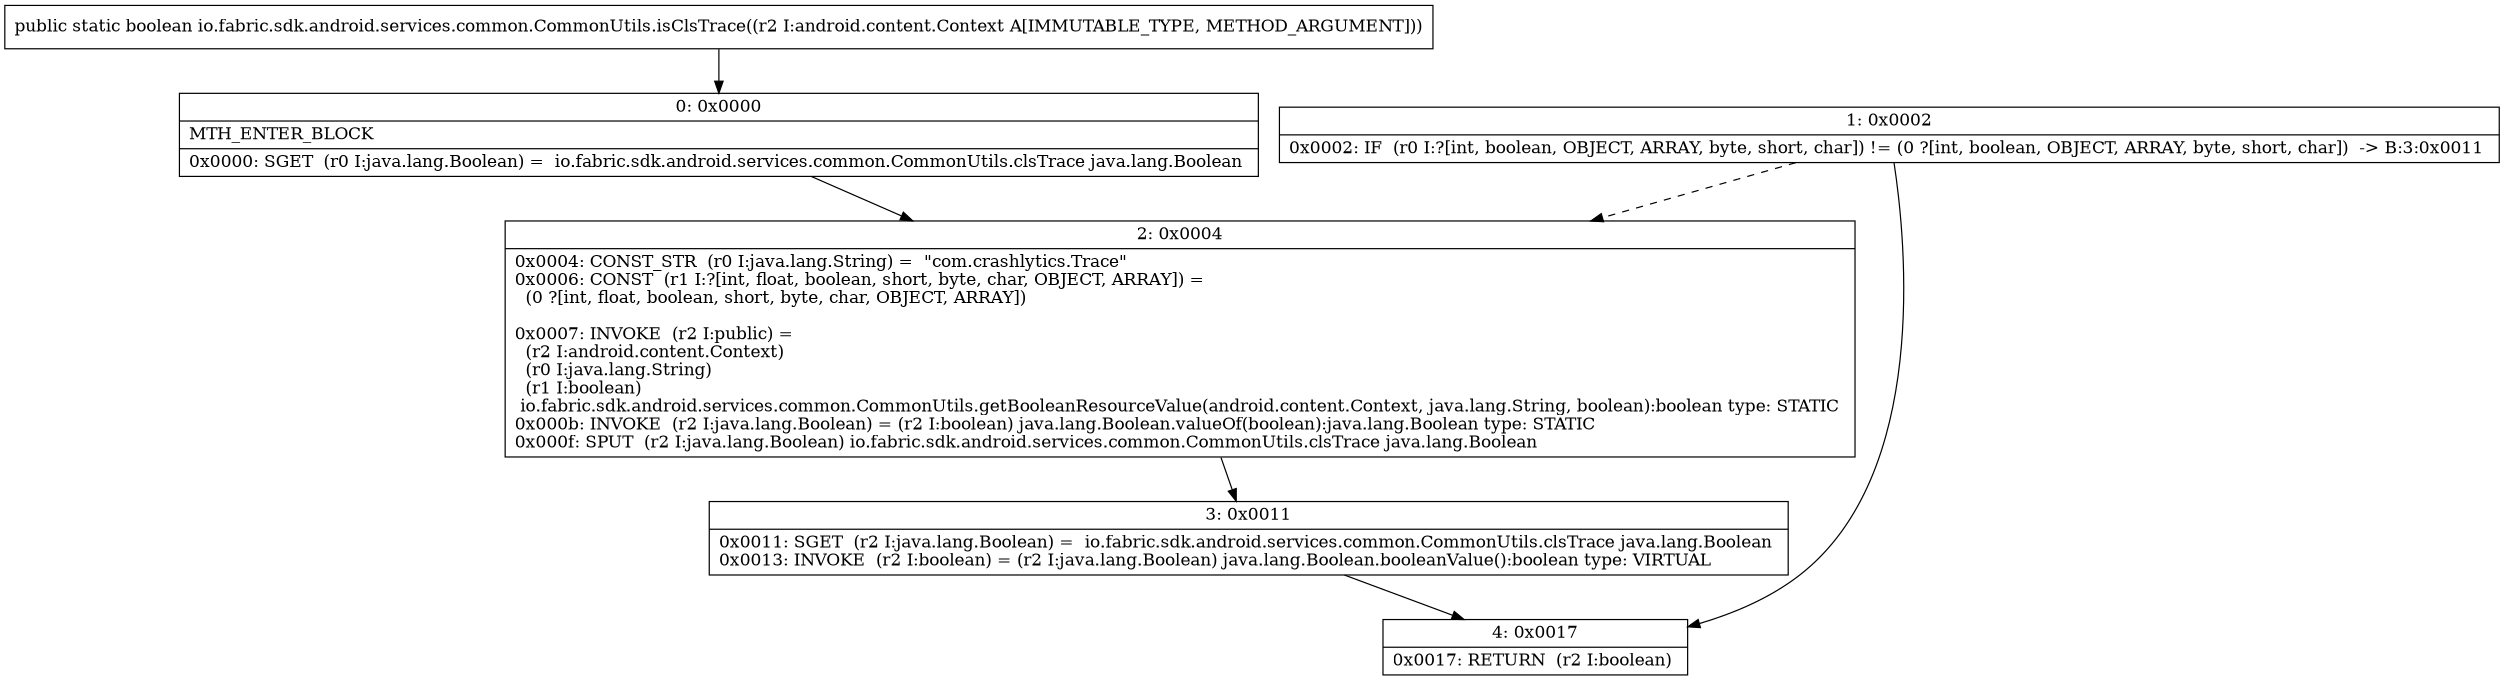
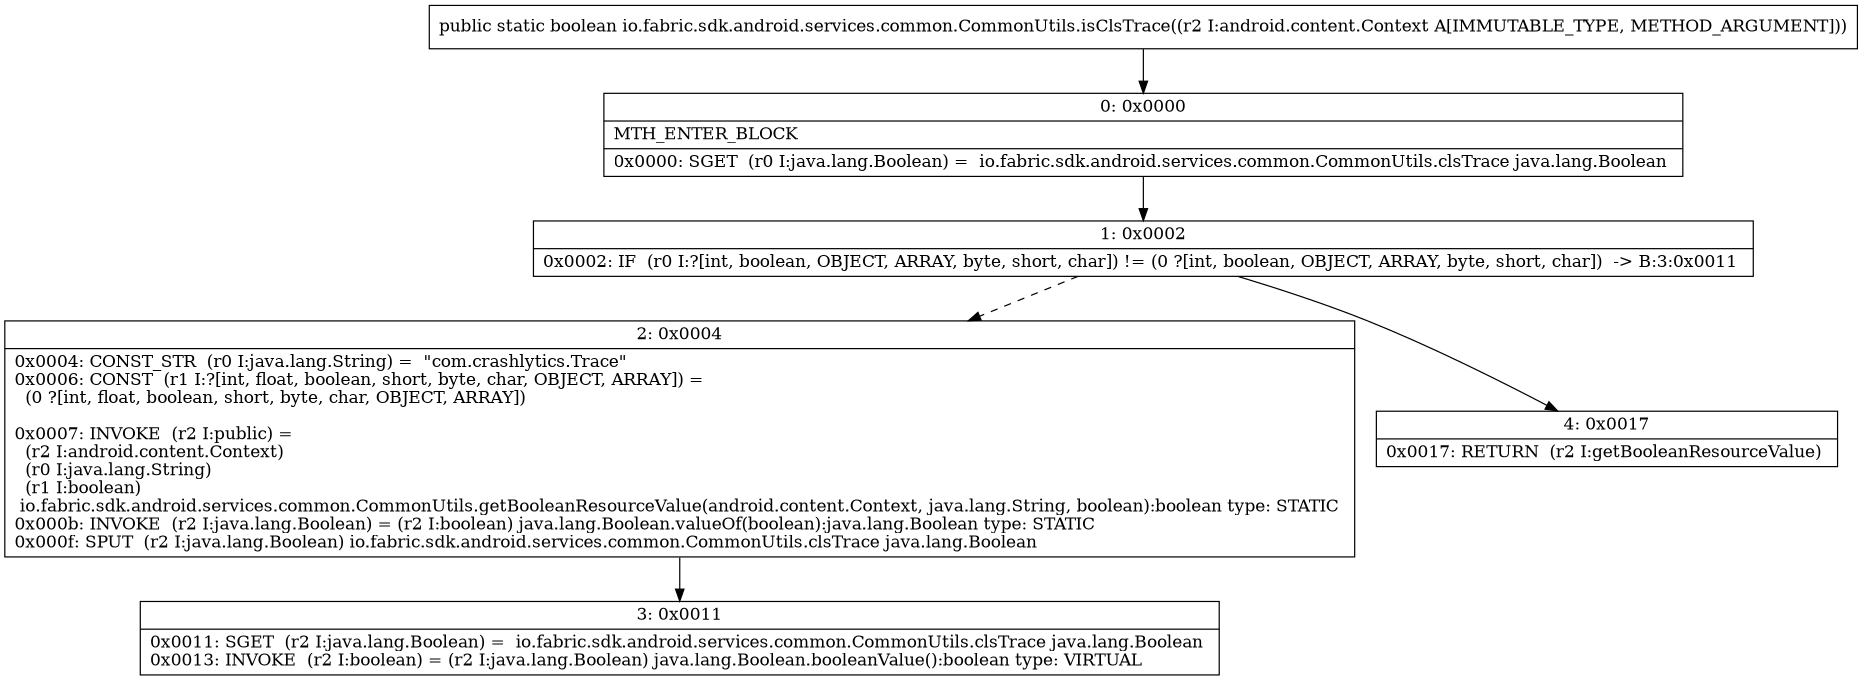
edge "0: 0x0000" -> "2: 0x0004": now "0: 0x0000" -> "1: 0x0002"
edge "3: 0x0011" -> "4: 0x0017": removed
node "4: 0x0017": text "0x0017: RETURN  (r2 I:boolean)" -> "0x0017: RETURN  (r2 I:getBooleanResourceValue)"
